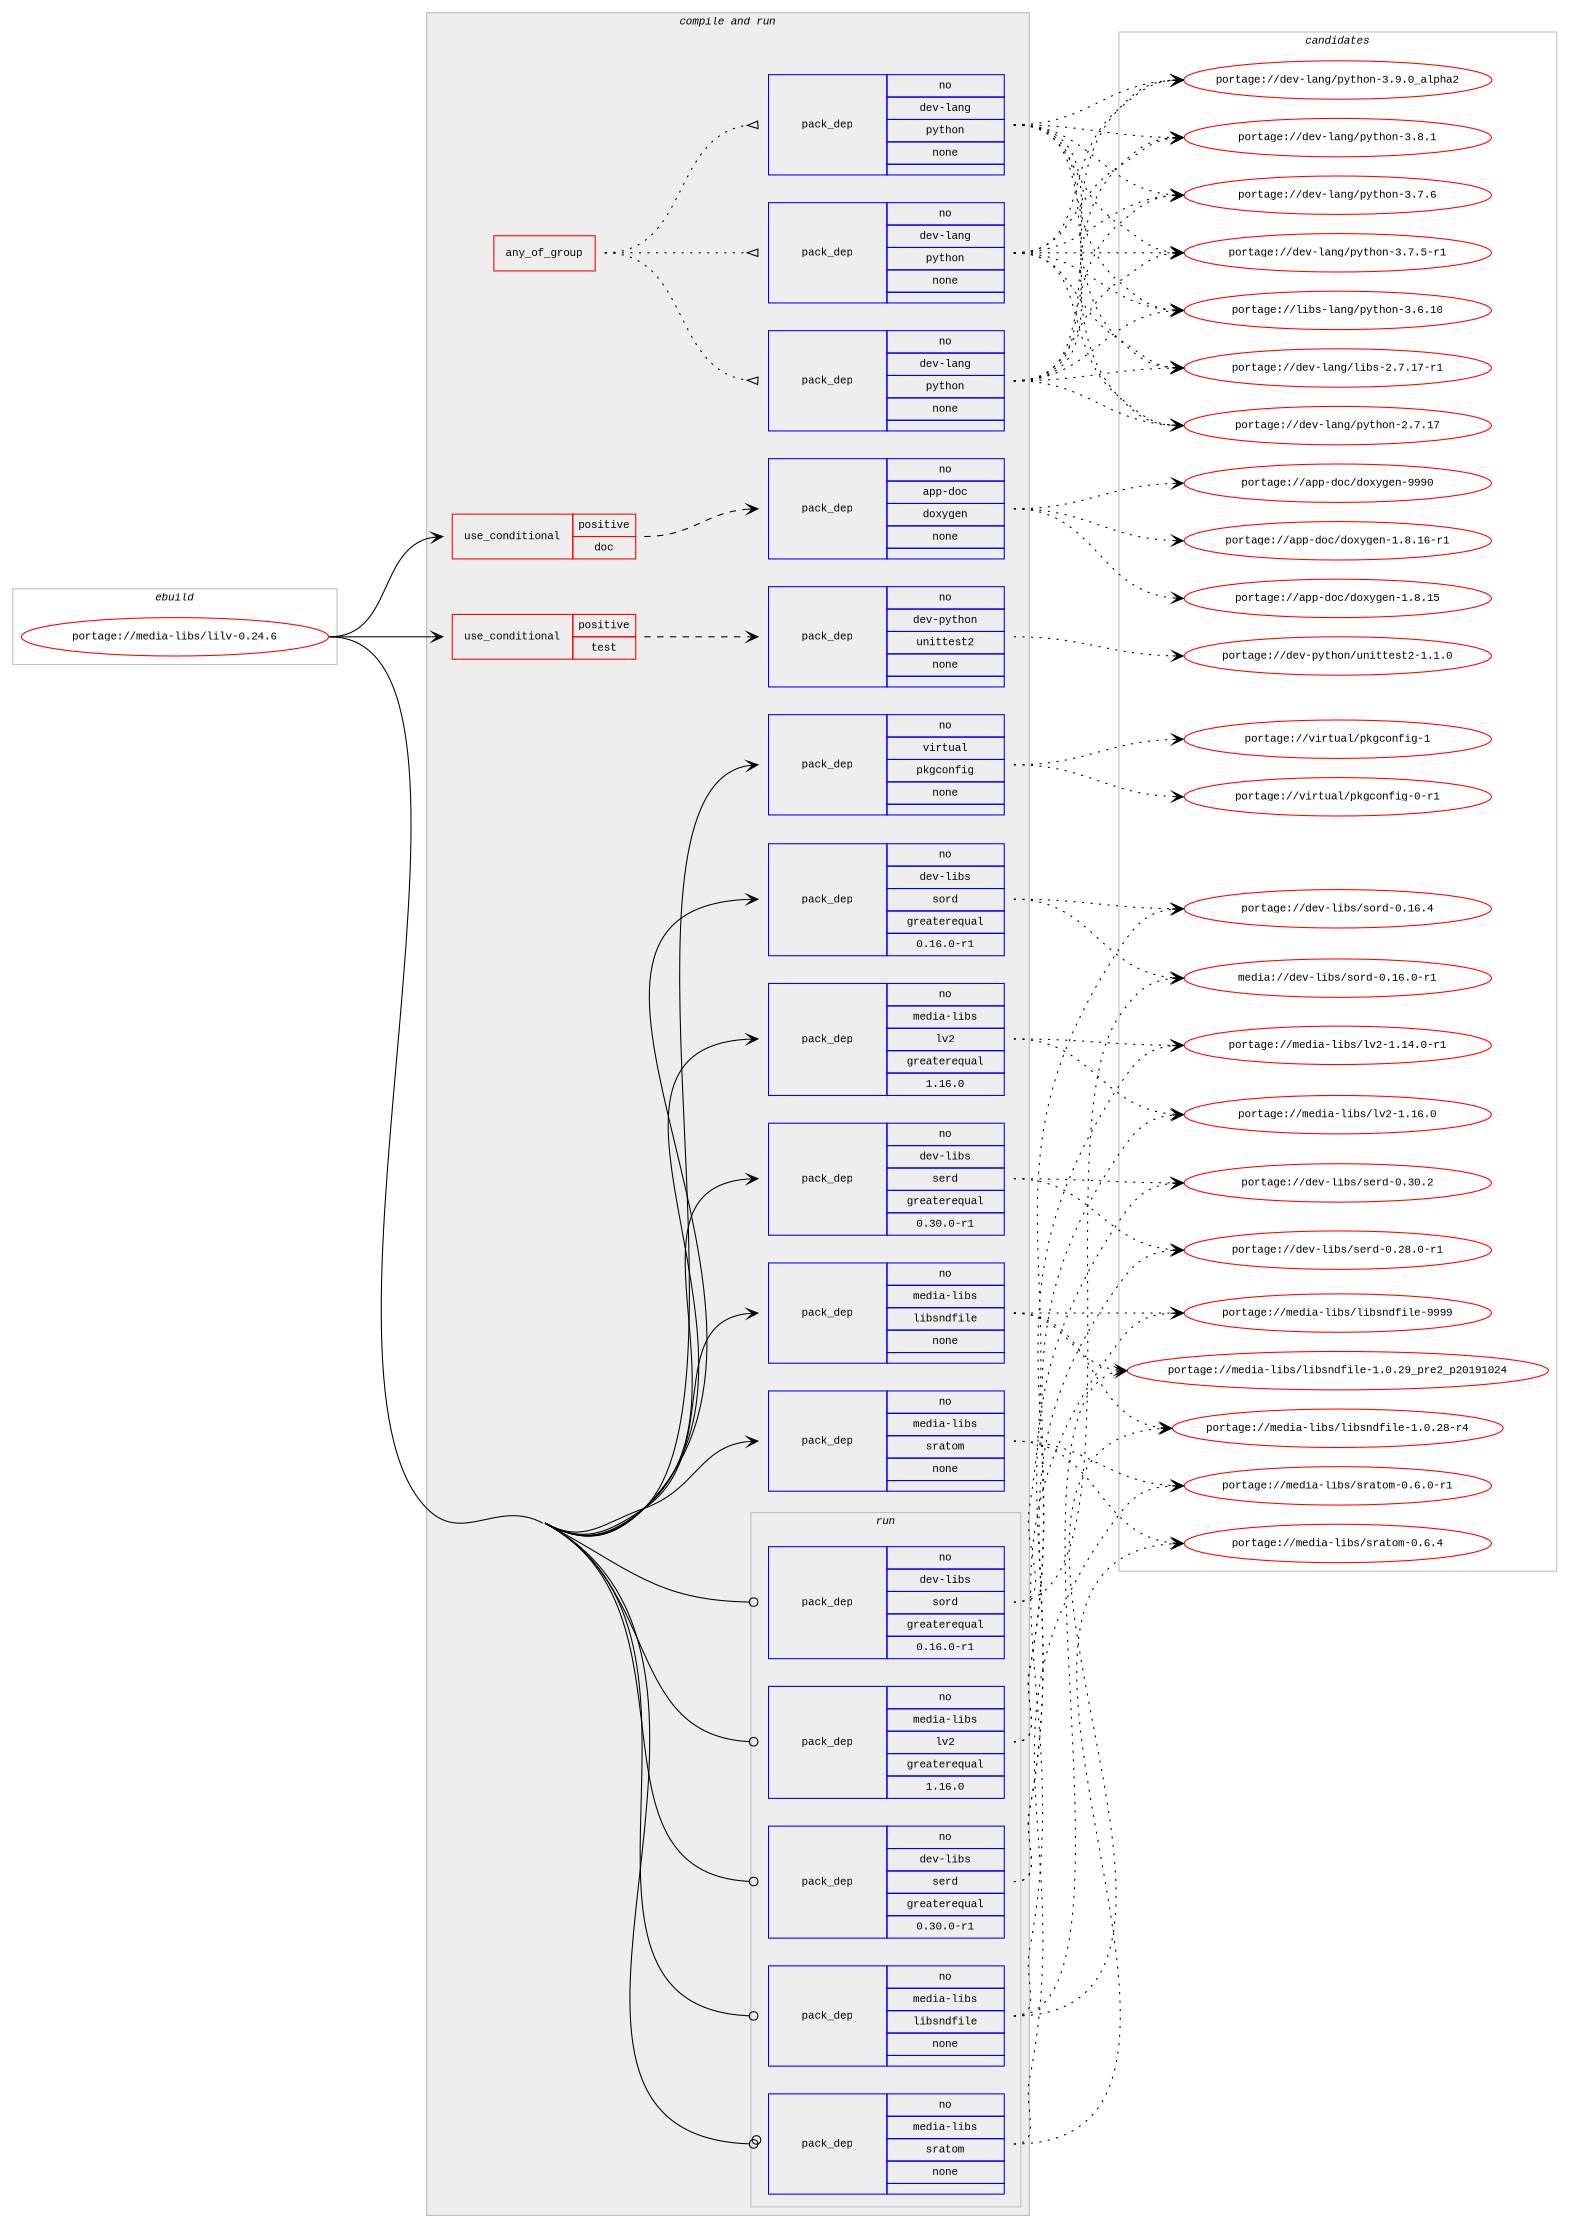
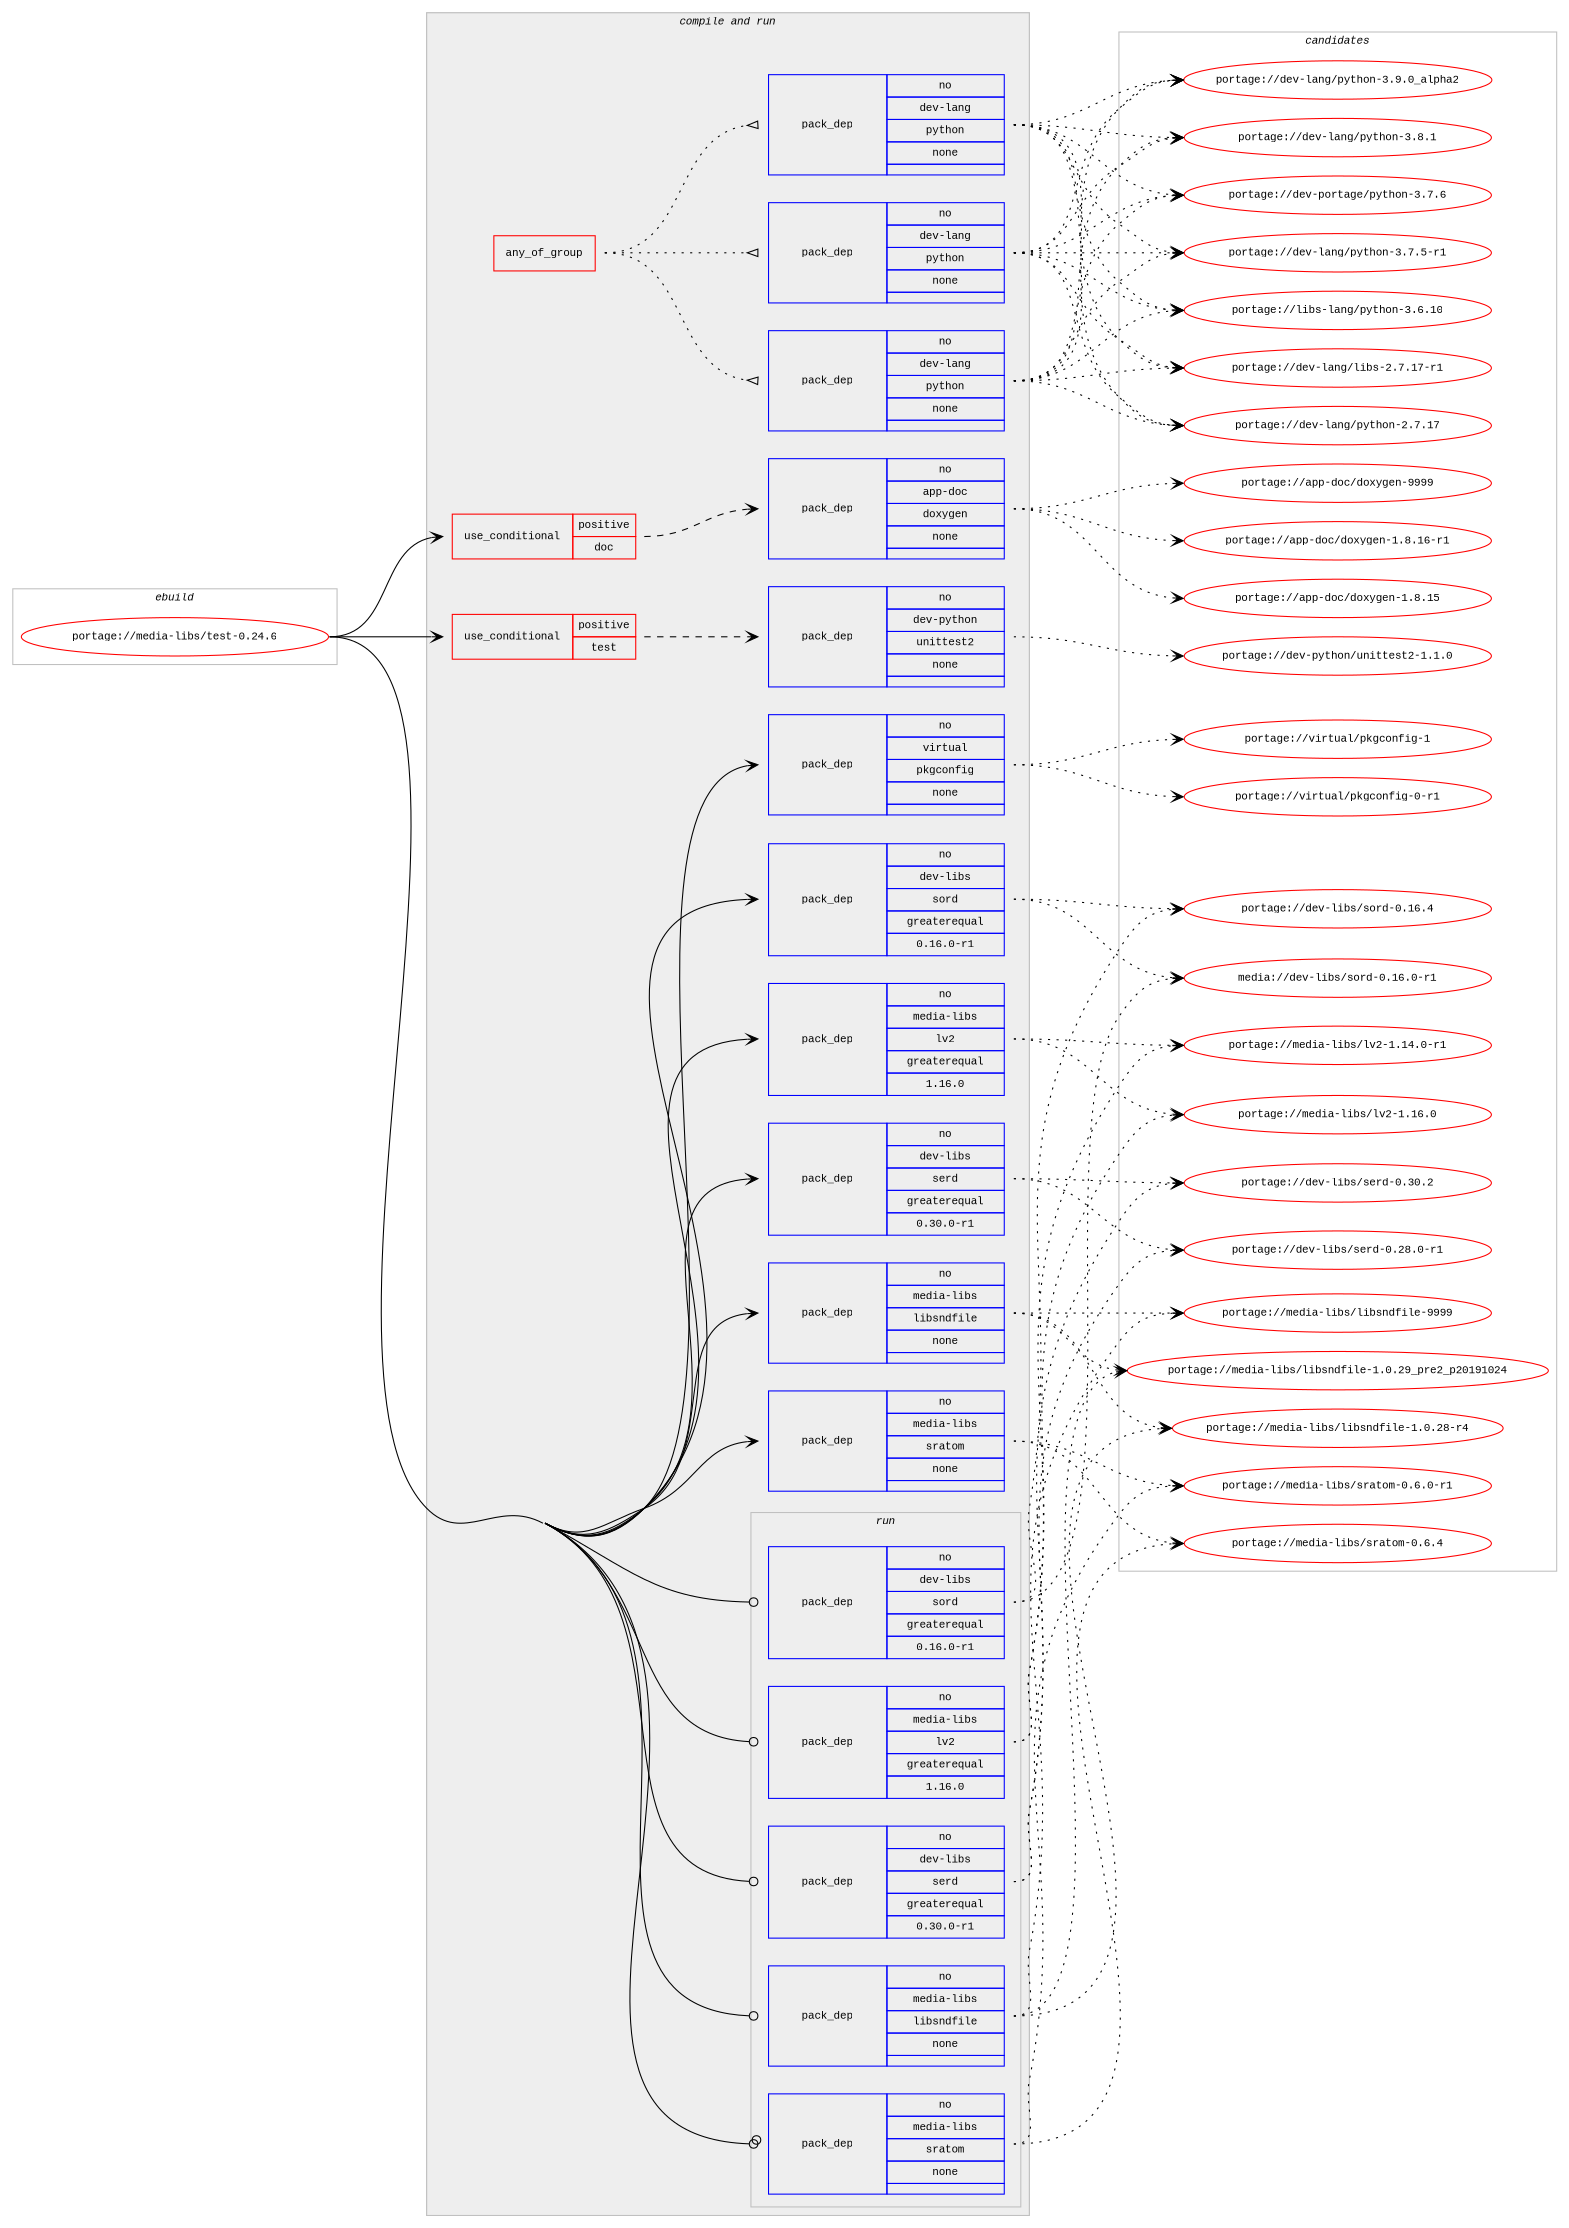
node "portage://dev-lang/python-3.7.6": label "portage://dev-lang/python-3.7.6" -> "portage://dev-portage/python-3.7.6"
node "portage://app-doc/doxygen-9990": label "portage://app-doc/doxygen-9990" -> "portage://app-doc/doxygen-9999"
node "portage://media-libs/lilv-0.24.6": label "portage://media-libs/lilv-0.24.6" -> "portage://media-libs/test-0.24.6"
